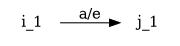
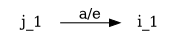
edge "i_1" -> "j_1": reversed
